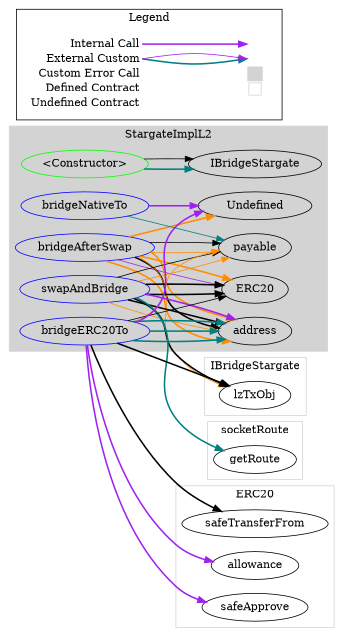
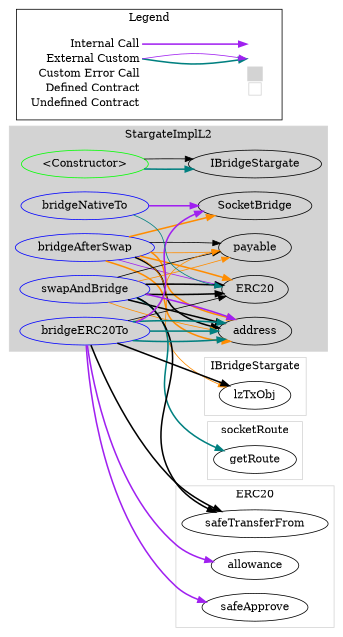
node "Undefined": label "Undefined" -> "SocketBridge"
edge "bridgeNativeTo" -> "payable": now "bridgeNativeTo" -> "ERC20"
edge "swapAndBridge" -> "lzTxObj": now "swapAndBridge" -> "safeTransferFrom"
